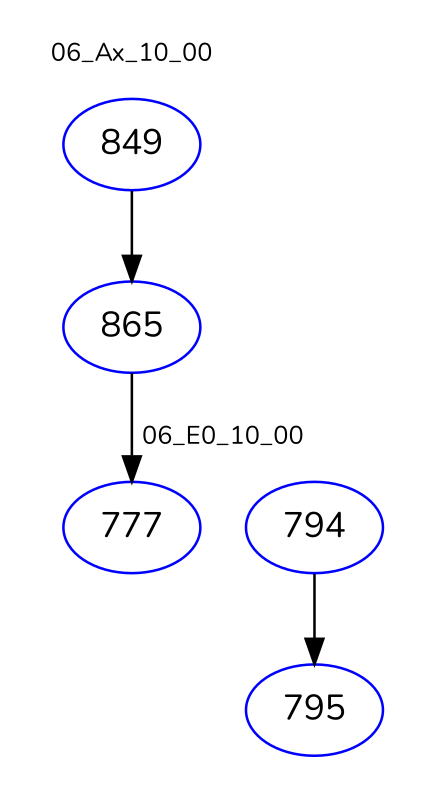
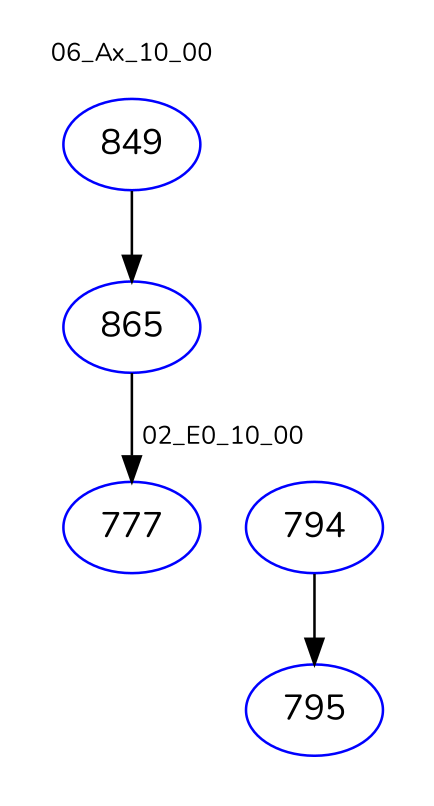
cluster "06_E0_10_00": label "06_E0_10_00" -> "02_E0_10_00"
